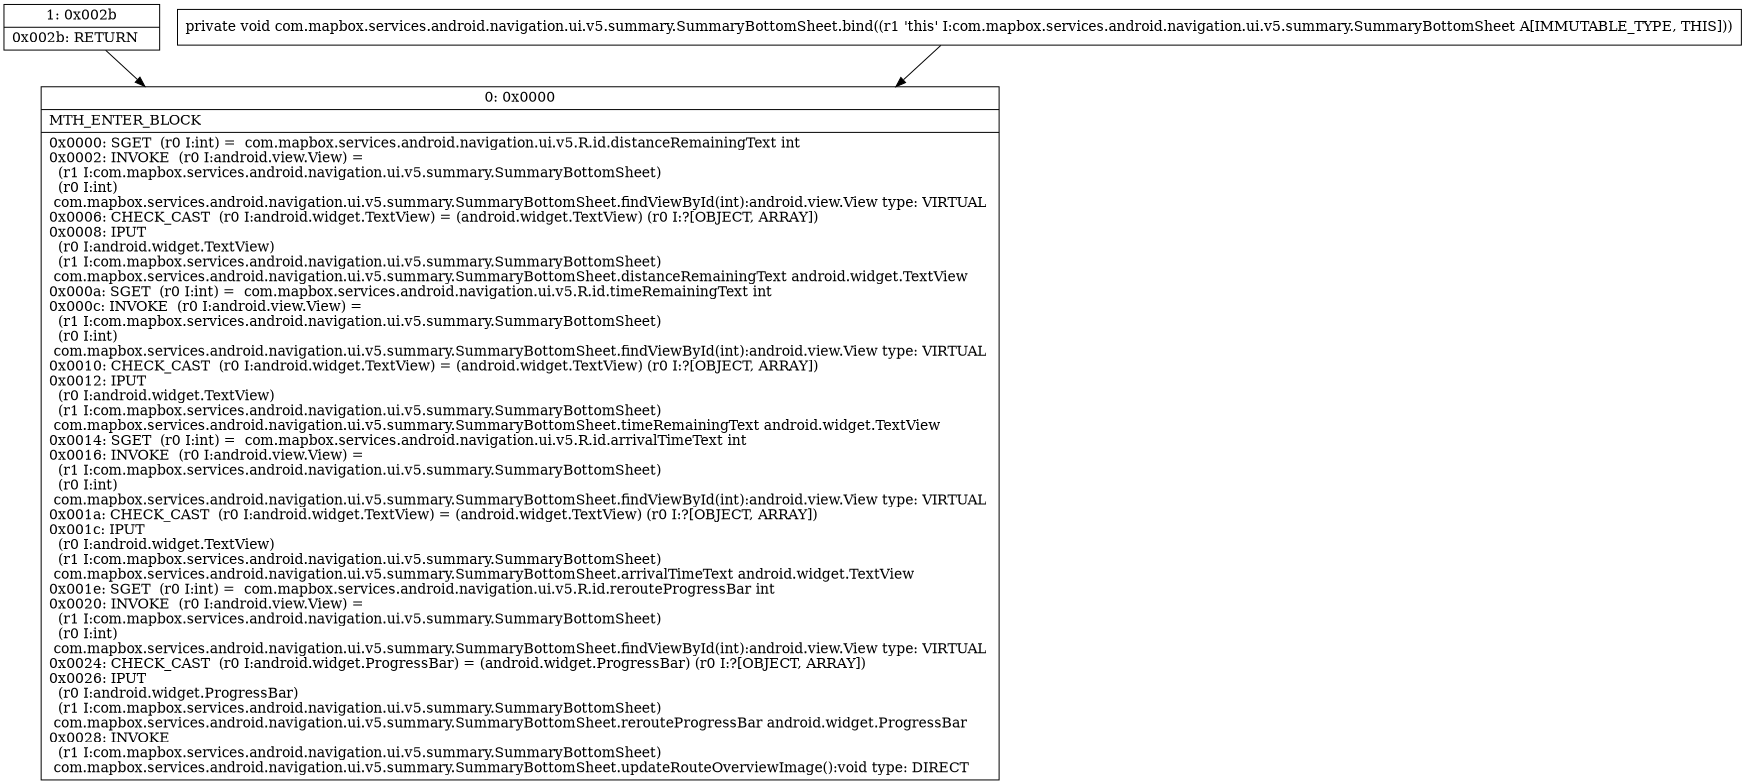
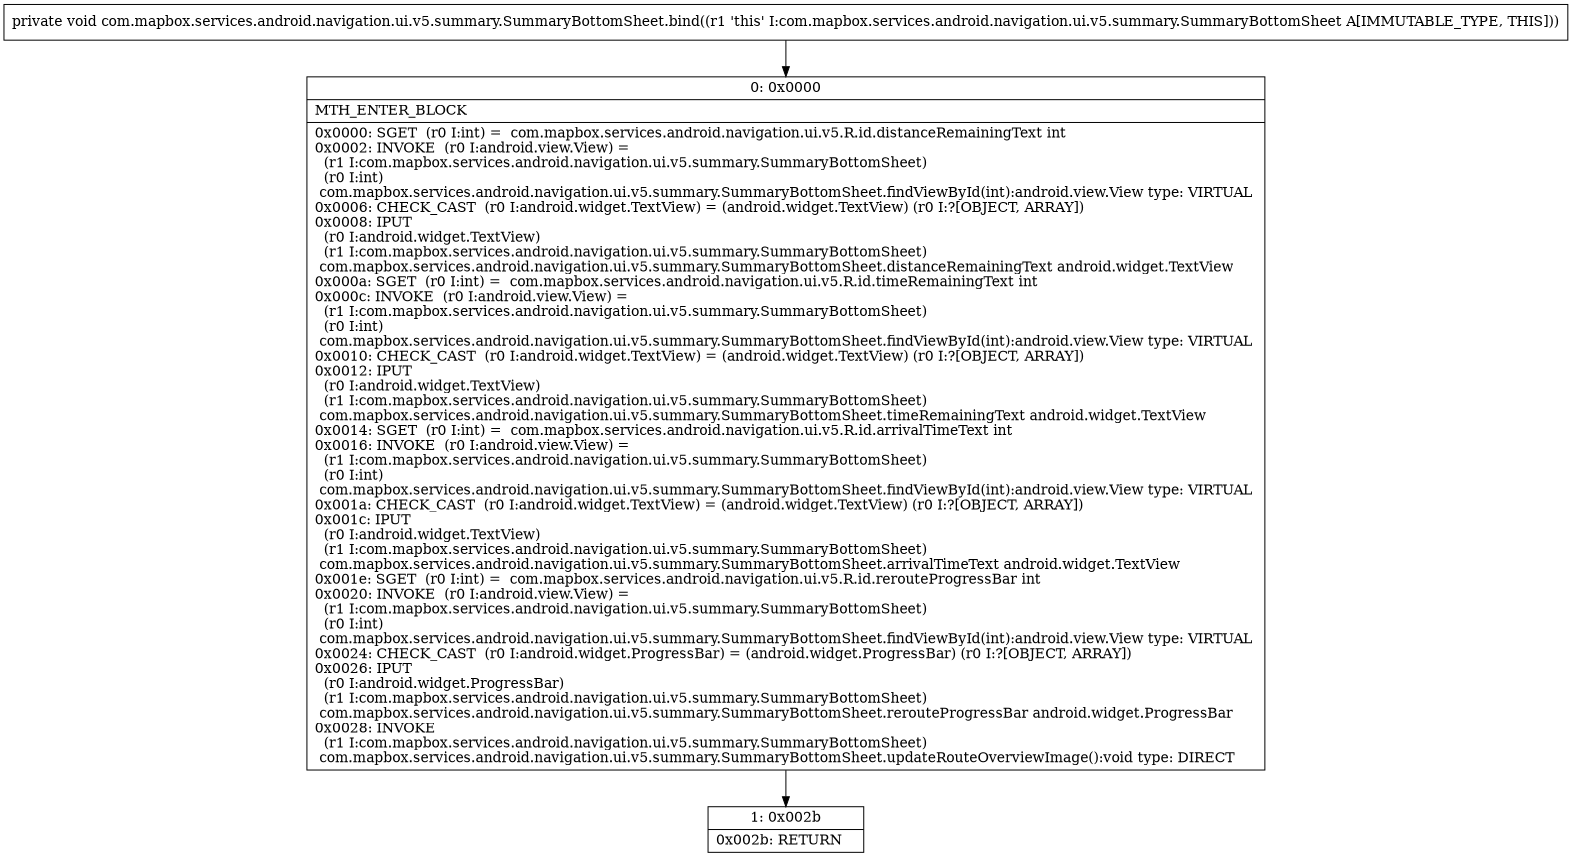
edge "1: 0x002b" -> "0: 0x0000": reversed
